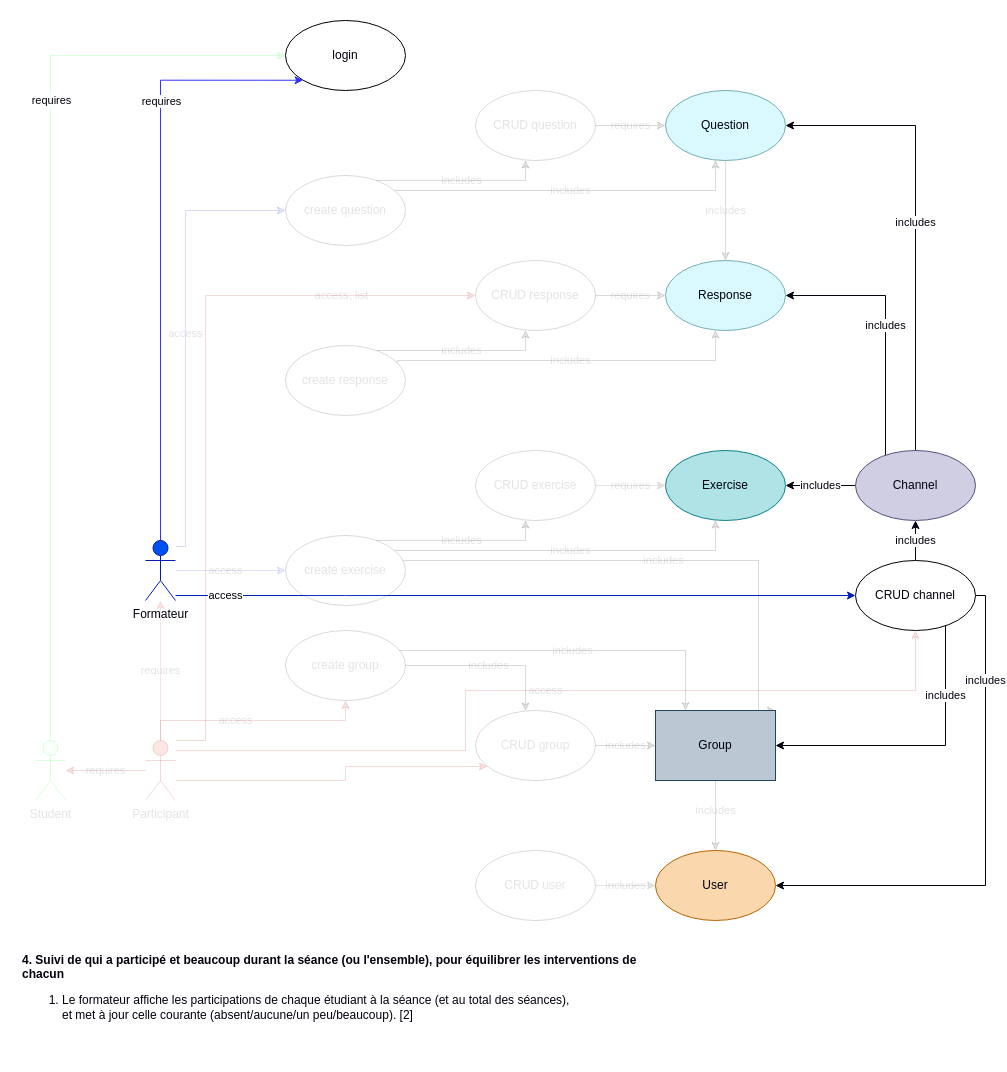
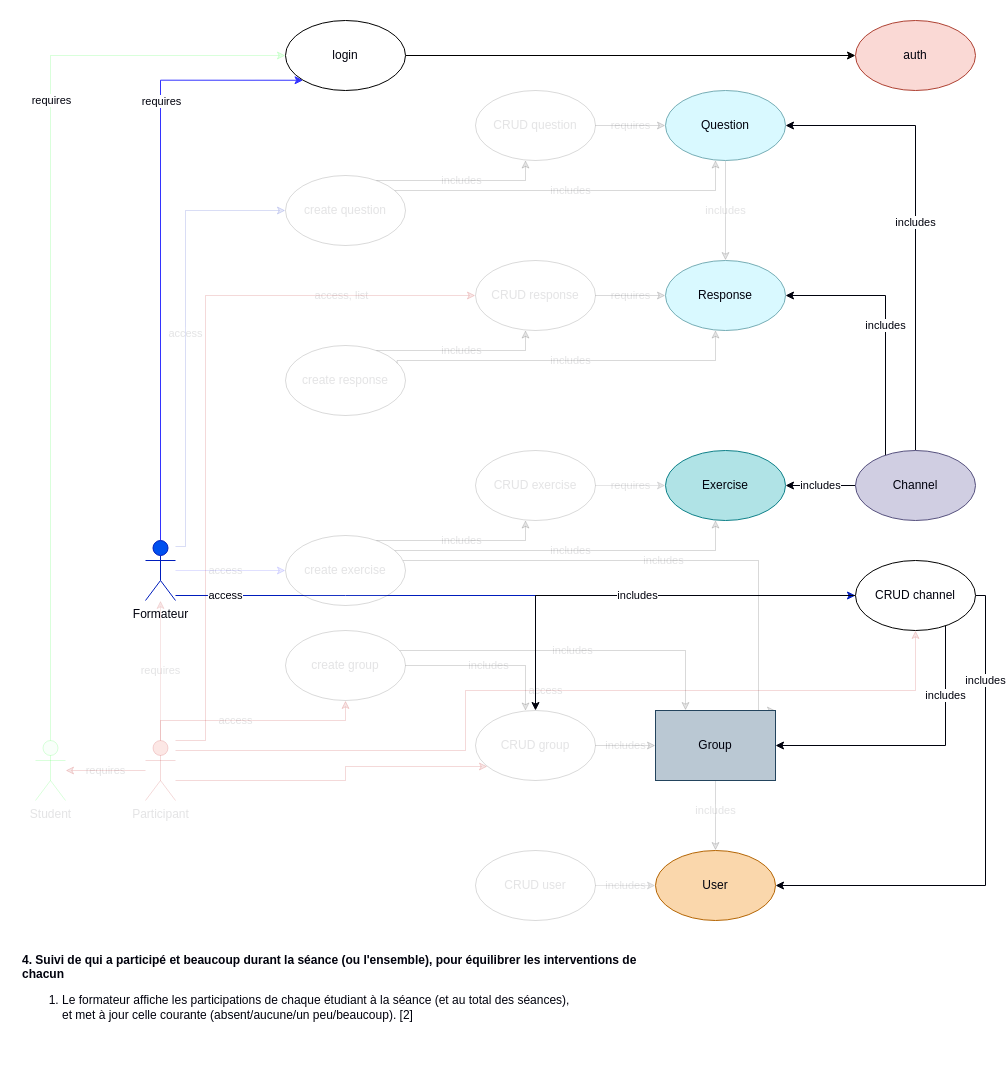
edge "login" -> "auth": added
node "auth": added
edge "CRUD channel" -> "Channel": now "CRUD channel" -> "CRUD group"
